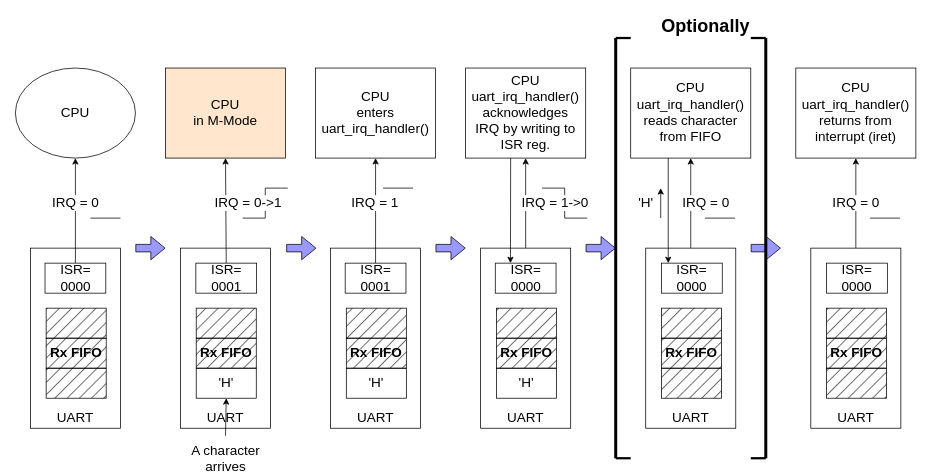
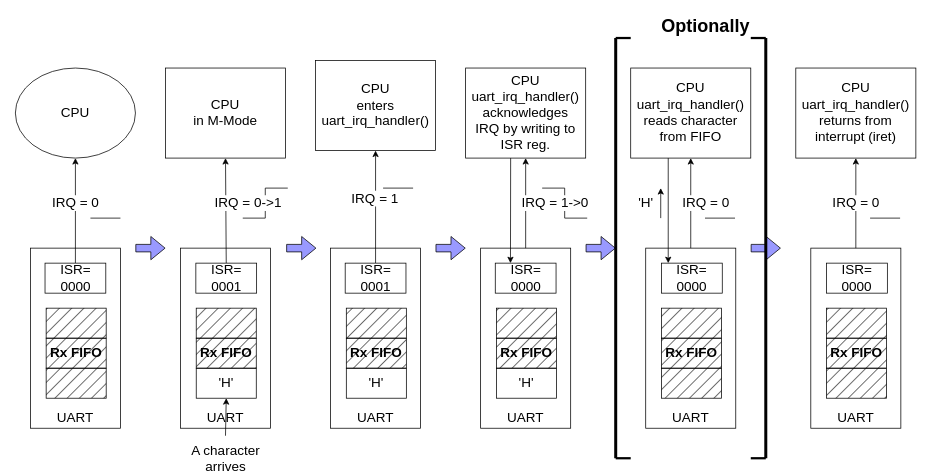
node "CPU in M-Mode": fillcolor #ffe6cc -> #ffffff
node "CPU enters uart_irq_handler()": moved (375, 113) -> (375, 105)
